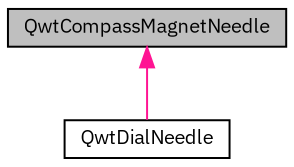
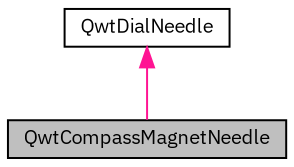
edge "QwtDialNeedle" -> "QwtCompassMagnetNeedle": reversed
